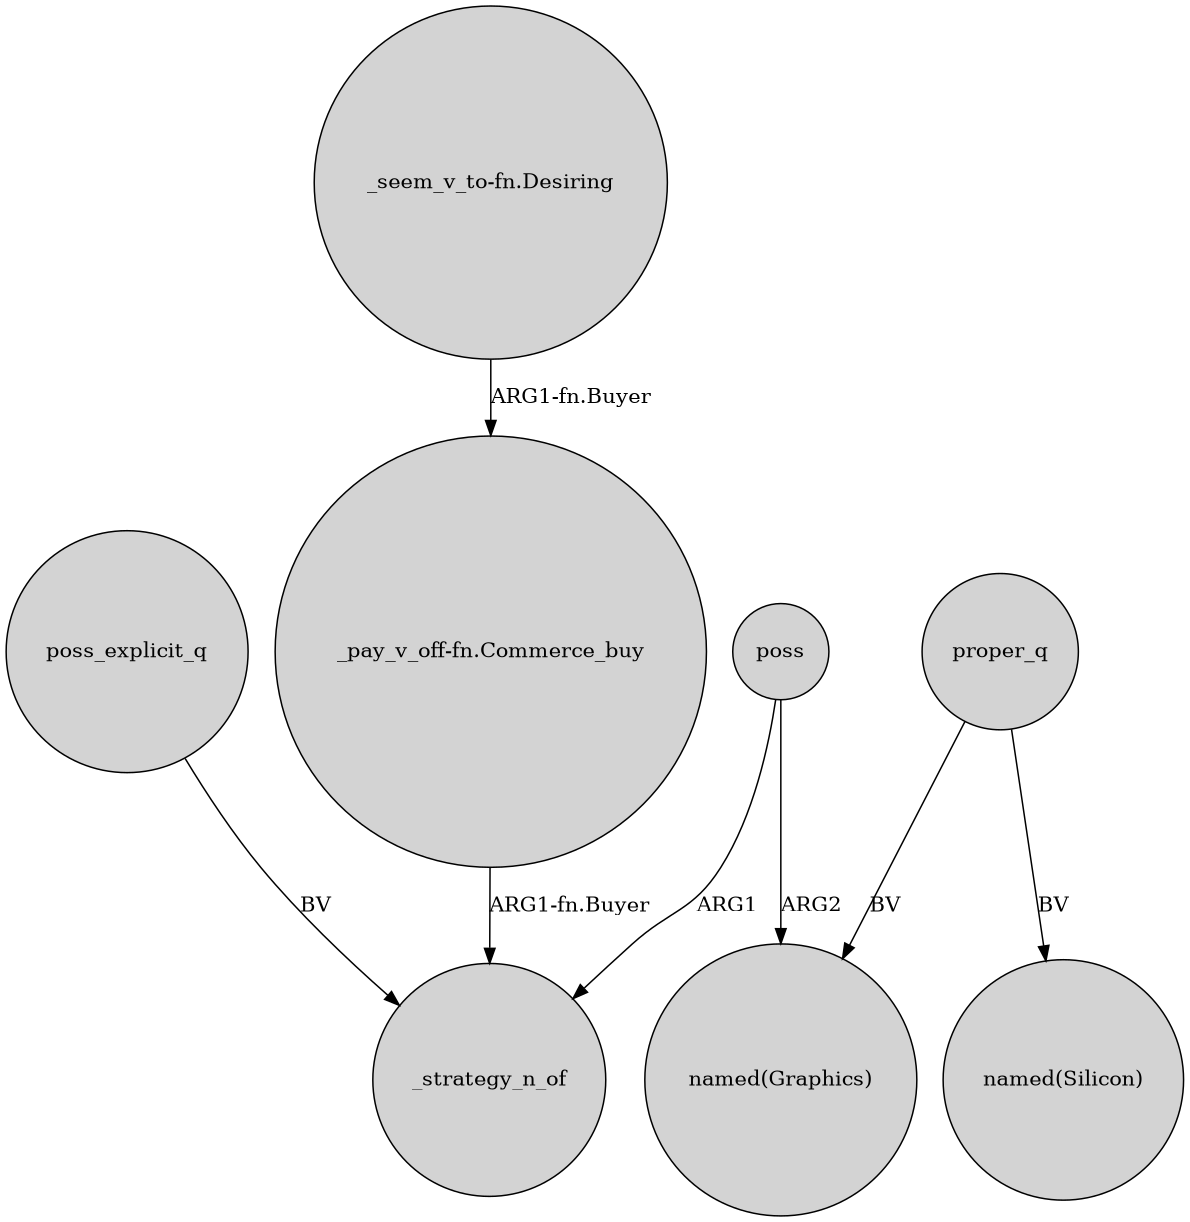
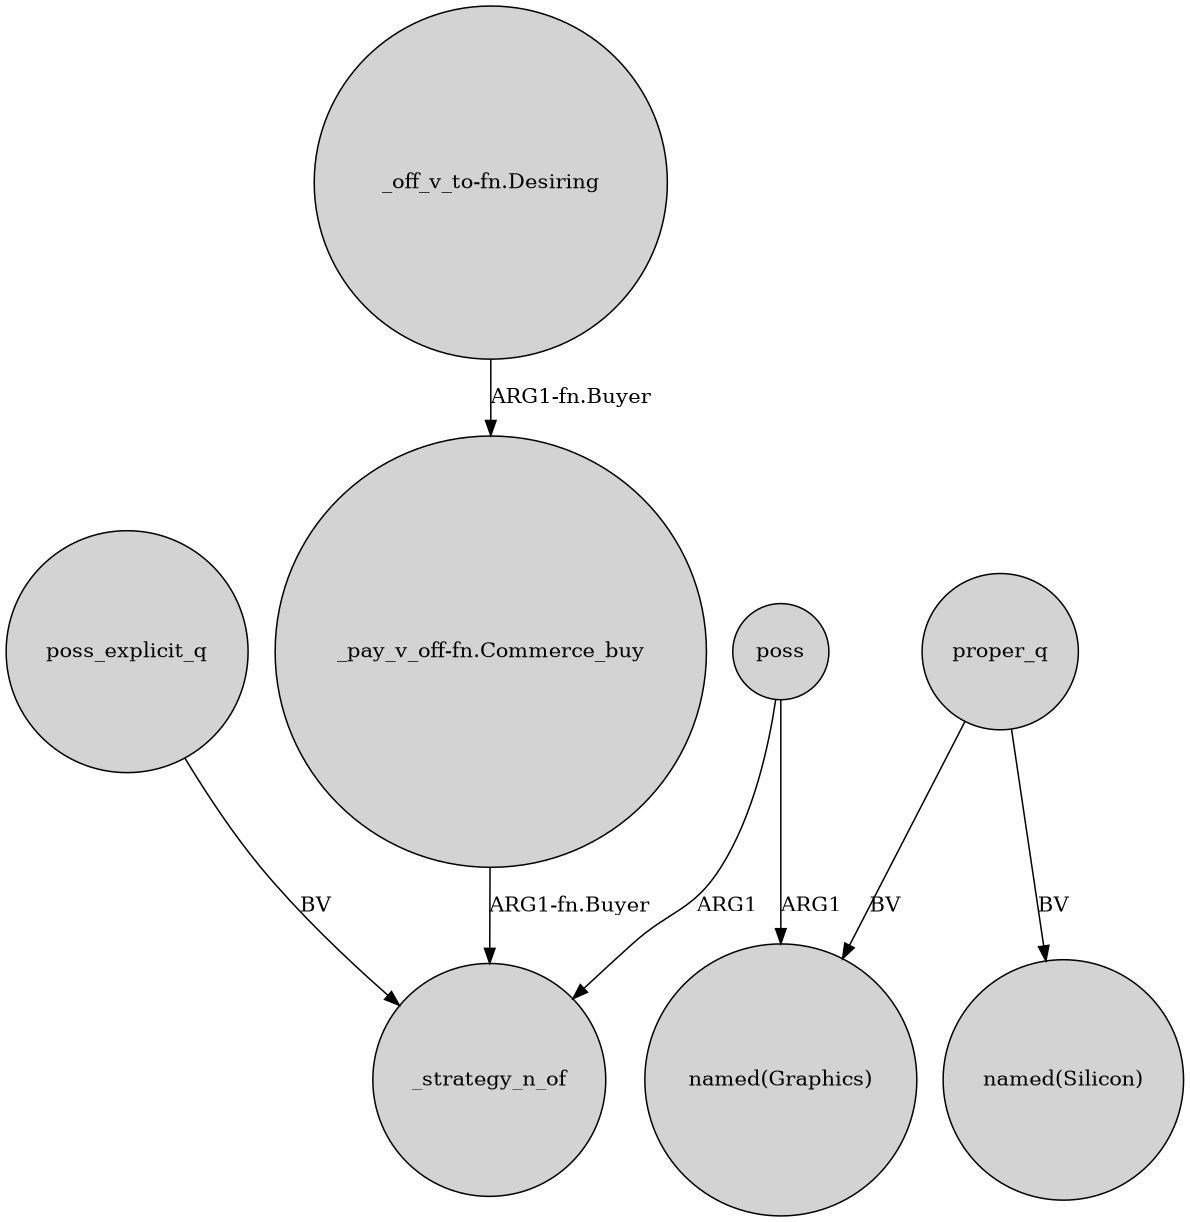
node "_seem_v_to-fn.Desiring": label "_seem_v_to-fn.Desiring" -> "_off_v_to-fn.Desiring"
edge "poss" -> "named(Graphics)": label "ARG2" -> "ARG1"
